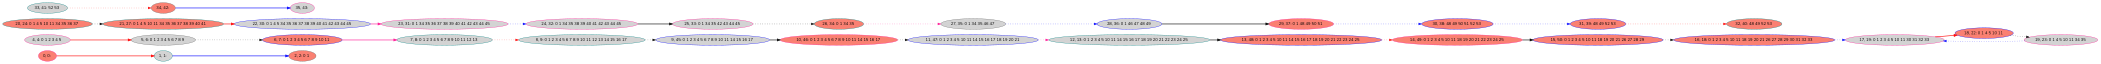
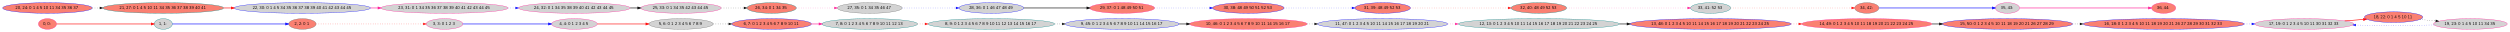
edge "32, 40: 48 49 52 53" -> "33, 41: 52 53": added
node "36, 44:": added
node "20, 24: 0 1 4 5 10 11 34 35 36 37": color teal -> blue
node "3, 3: 0 1 2 3": added
